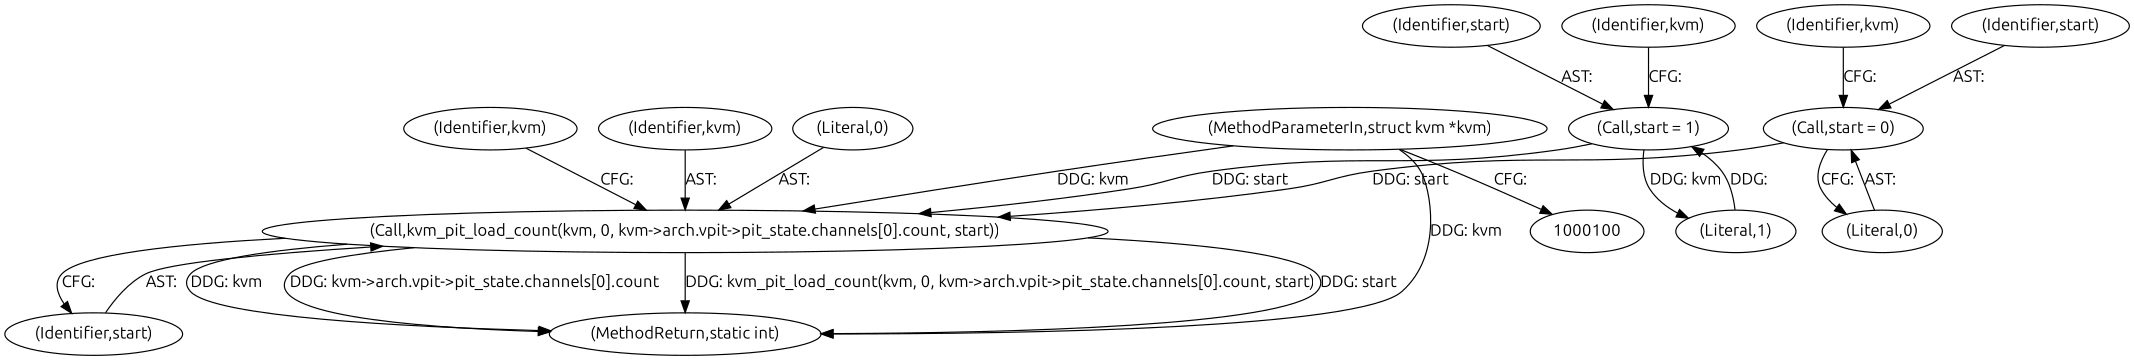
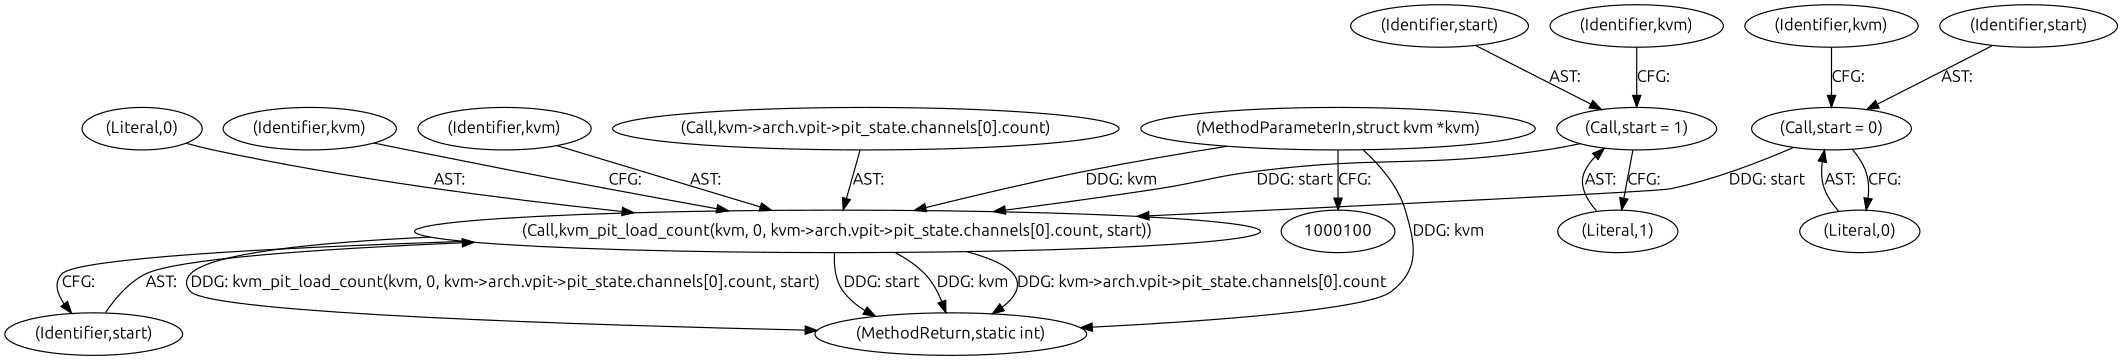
node "(Call,kvm->arch.vpit->pit_state.channels[0].count)": added
edge "(Call,start = 1)" -> "(Literal,1)": label "DDG: kvm" -> "CFG: "
edge "(Literal,1)" -> "(Call,start = 1)": label "DDG: " -> "AST: "
